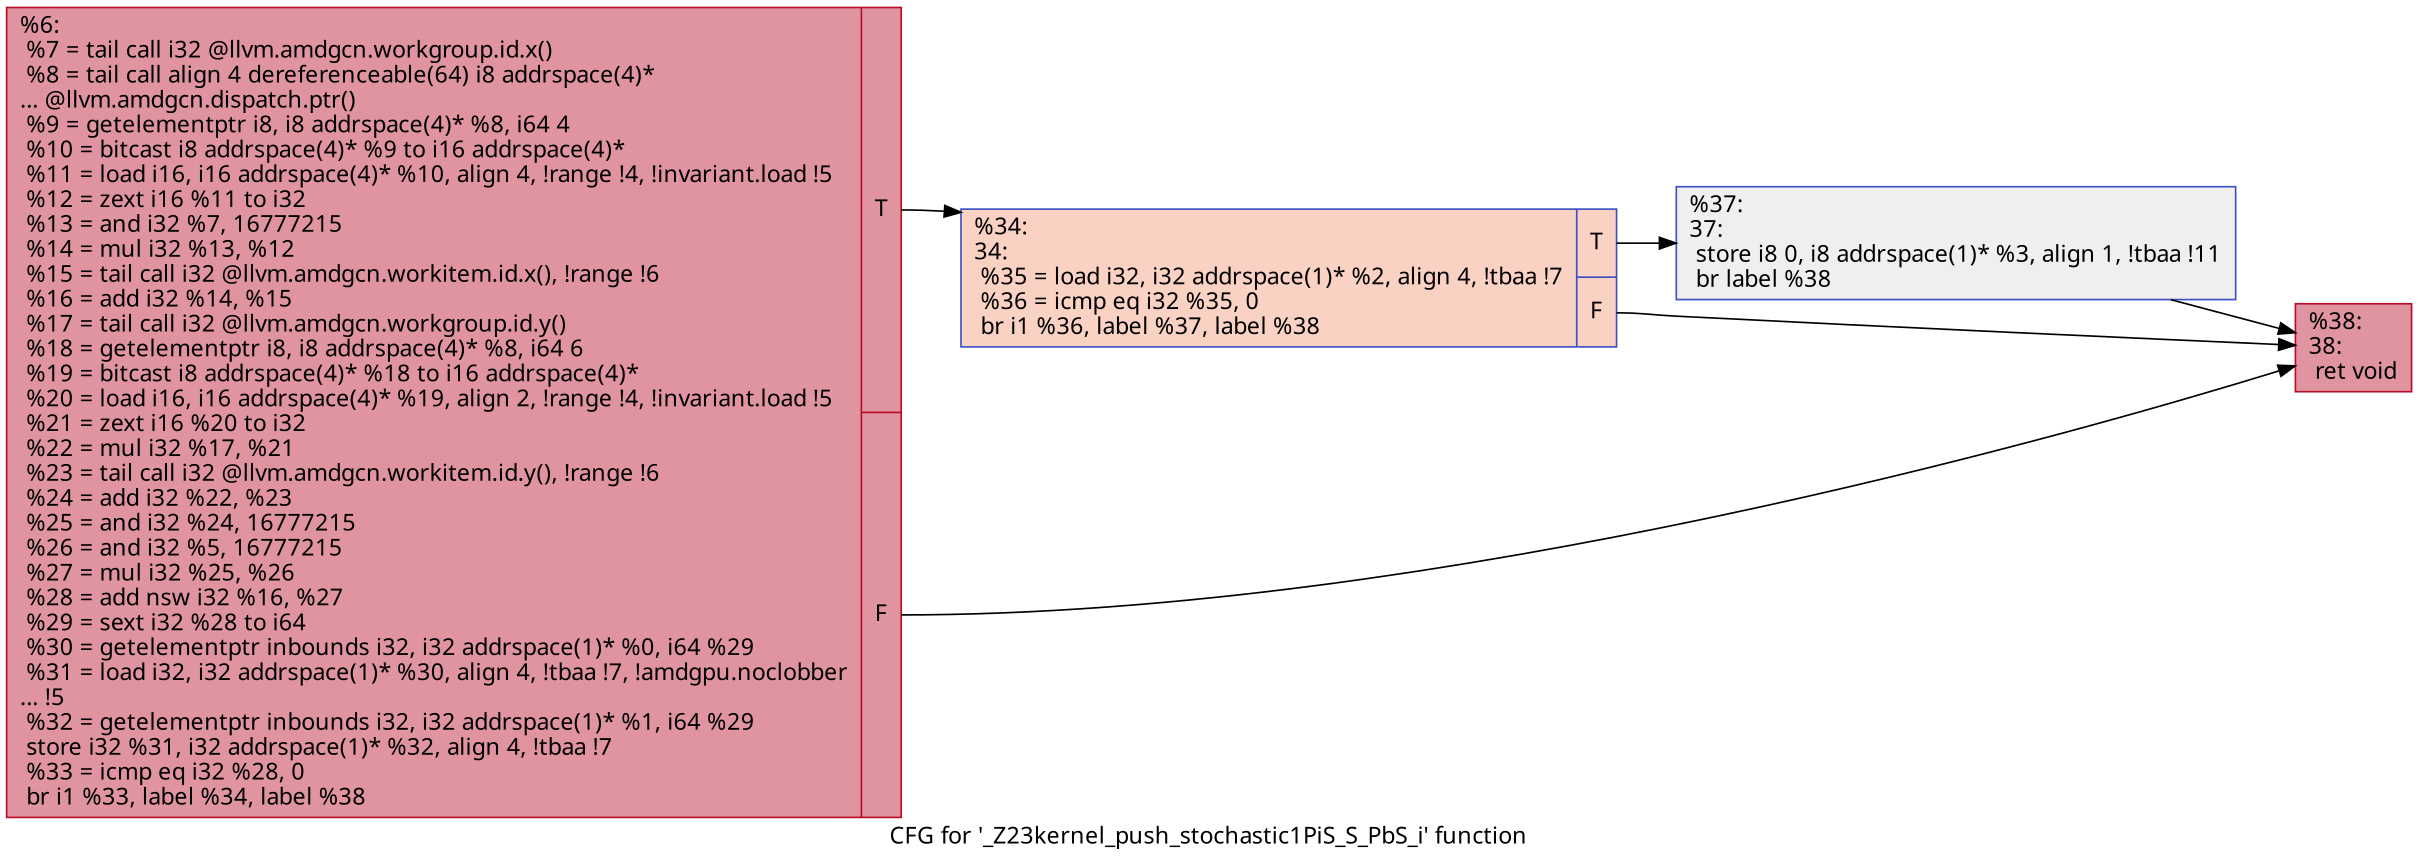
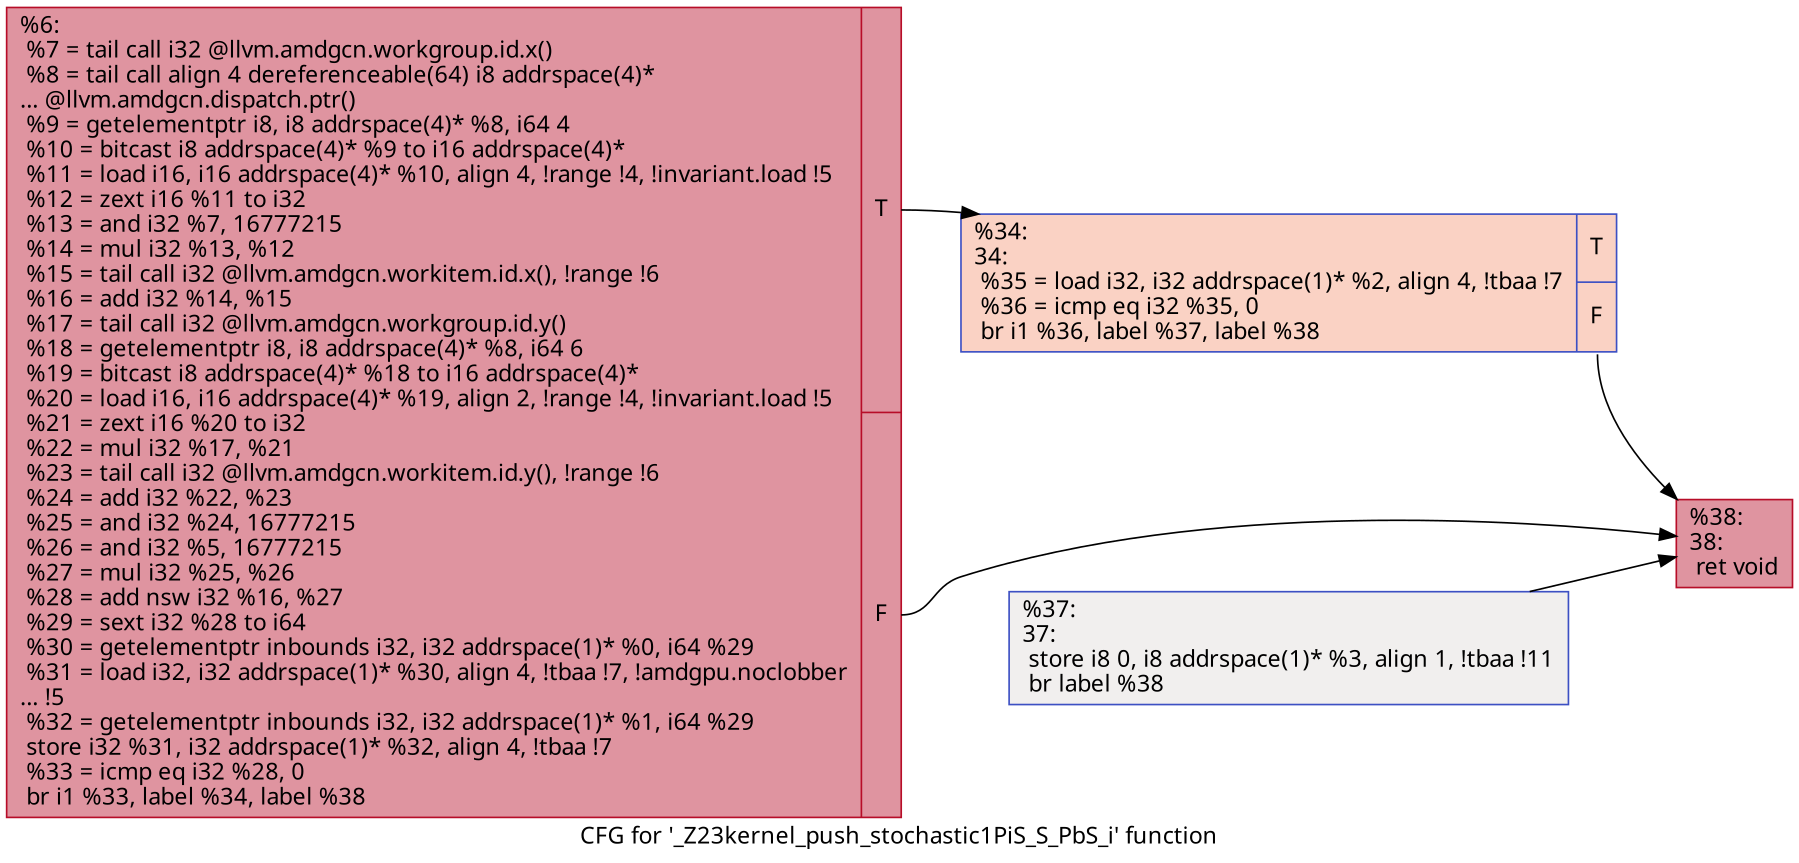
edge "%34:" -> "%37:": removed
